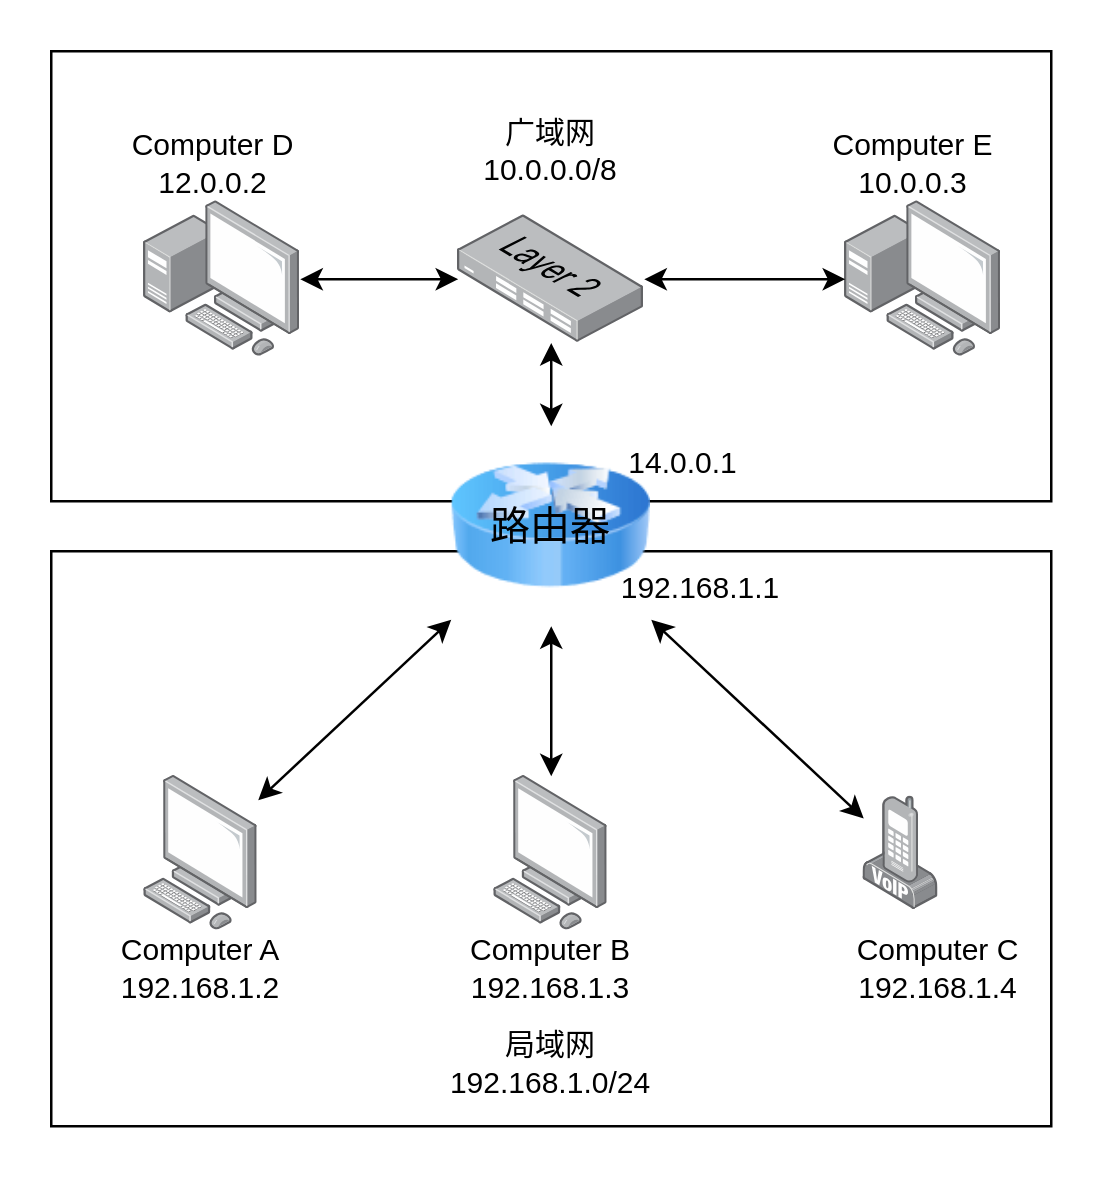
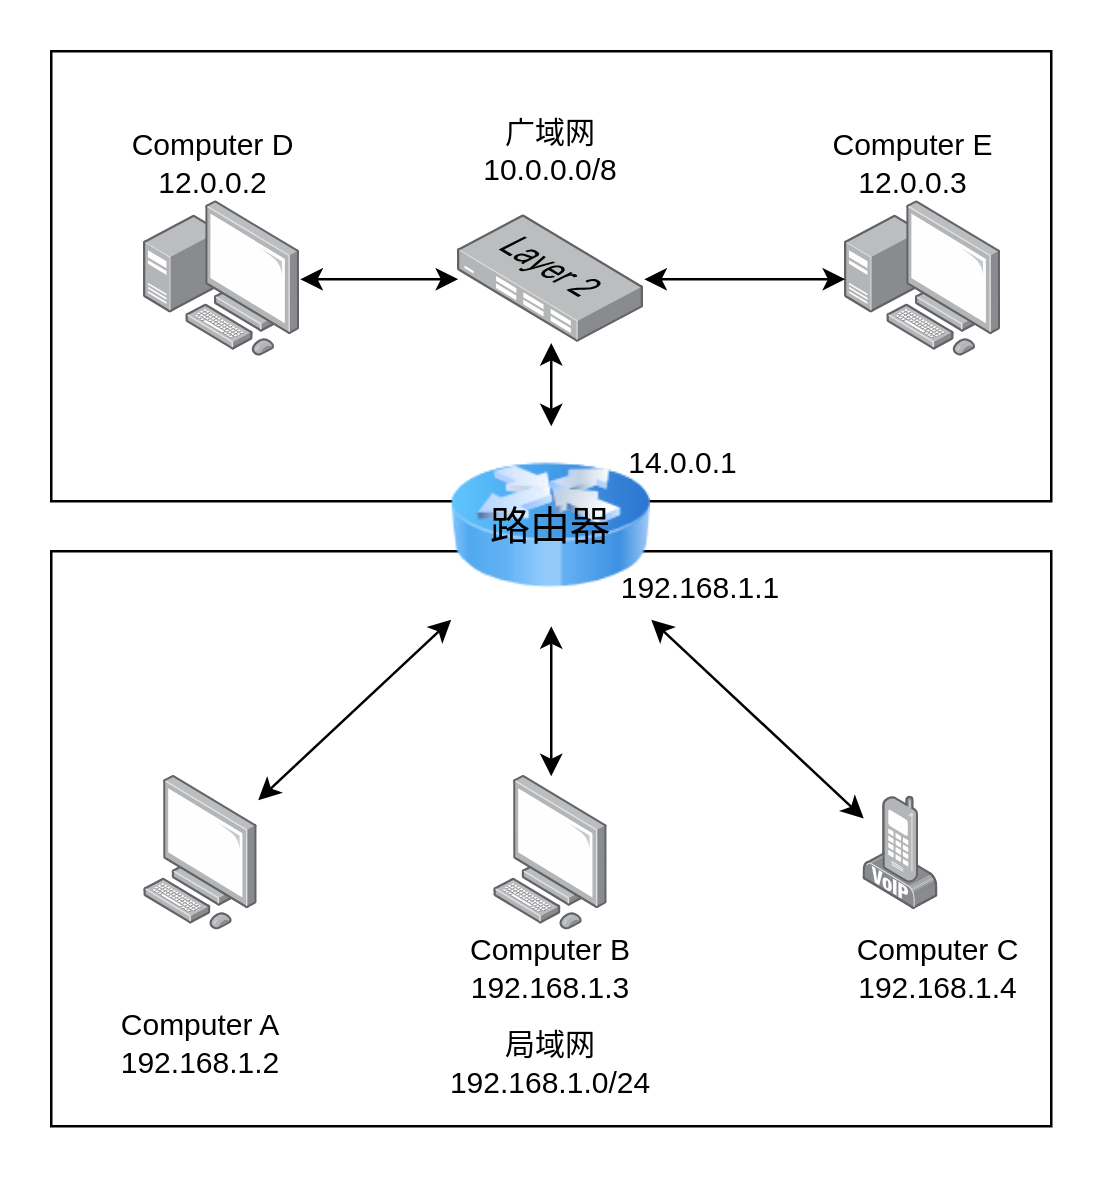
node "Computer E 10.0.0.3": label "Computer E 10.0.0.3" -> "Computer E 12.0.0.3"
node "Computer A 192.168.1.2": moved (201, 968) -> (201, 1043)
